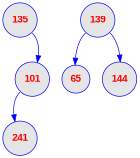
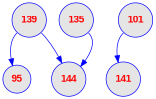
edge "135" -> "101": now "135" -> "144"
node "65": label "65" -> "95"
node "241": label "241" -> "141"
